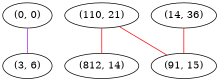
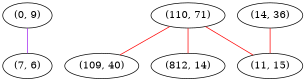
node "(0, 0)": label "(0, 0)" -> "(0, 9)"
node "(110, 21)": label "(110, 21)" -> "(110, 71)"
node "(3, 6)": label "(3, 6)" -> "(7, 6)"
node "(109, 40)": added
node "(91, 15)": label "(91, 15)" -> "(11, 15)"
